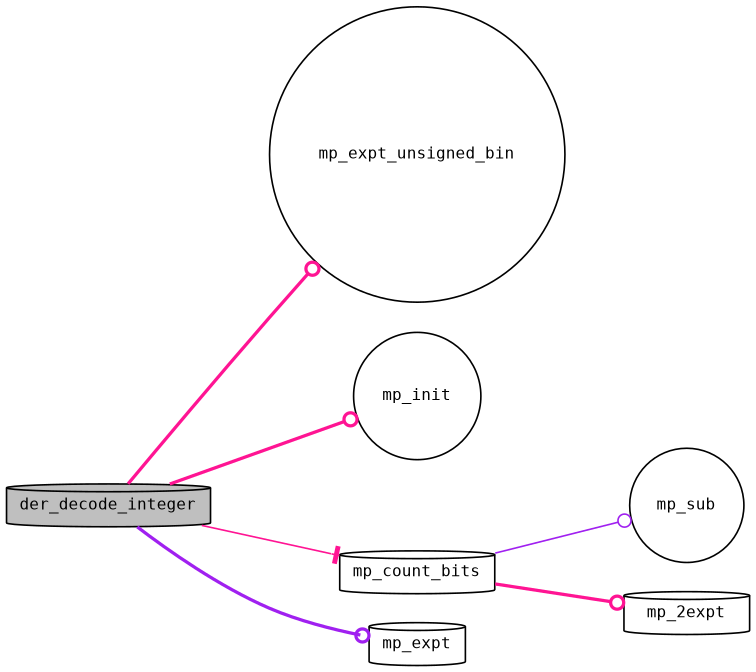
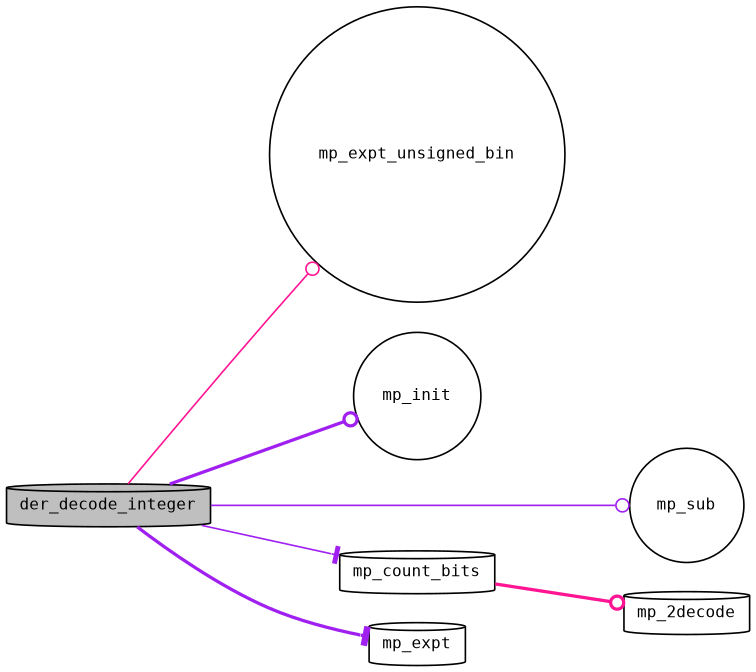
edge "der_decode_integer" -> "mp_expt_unsigned_bin": style bold -> solid
edge "der_decode_integer" -> "mp_init": color deeppink -> purple
edge "mp_count_bits" -> "mp_sub": now "der_decode_integer" -> "mp_sub"
edge "der_decode_integer" -> "mp_count_bits": color deeppink -> purple
edge "der_decode_integer" -> "mp_expt": arrowhead odot -> tee
node "mp_2expt": label "mp_2expt" -> "mp_2decode"
